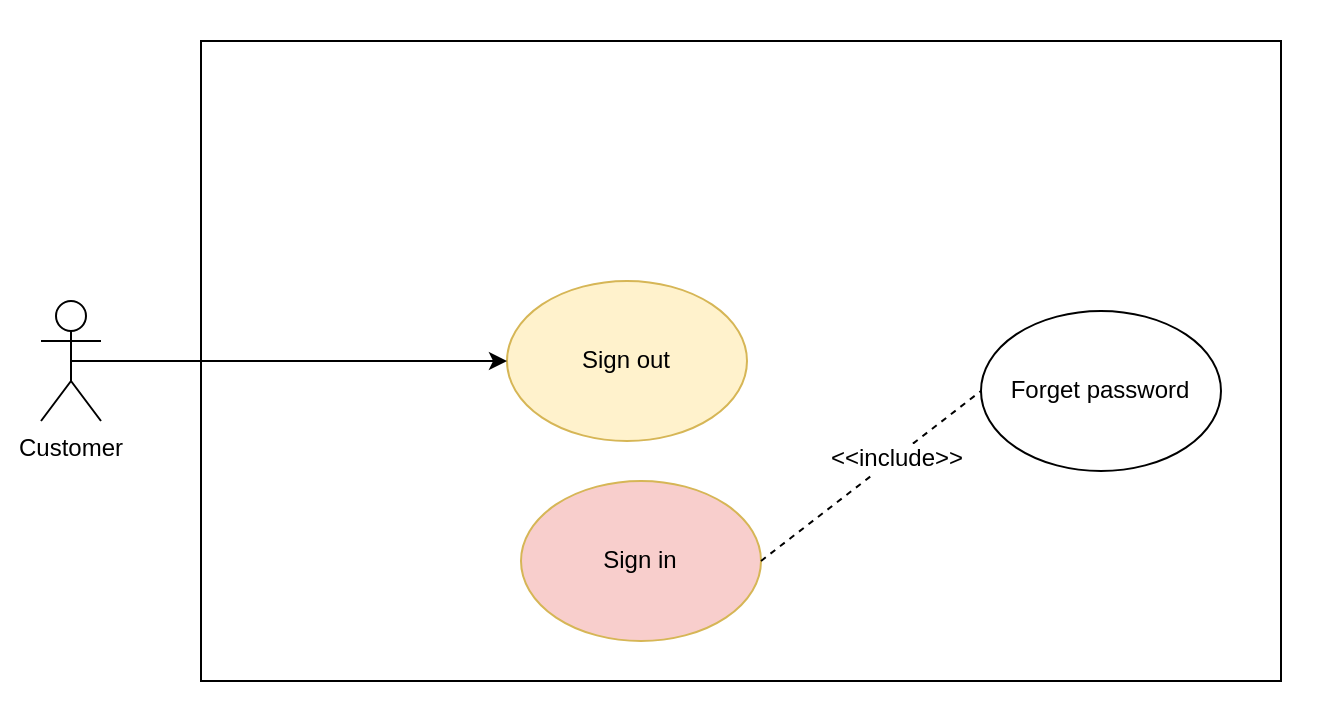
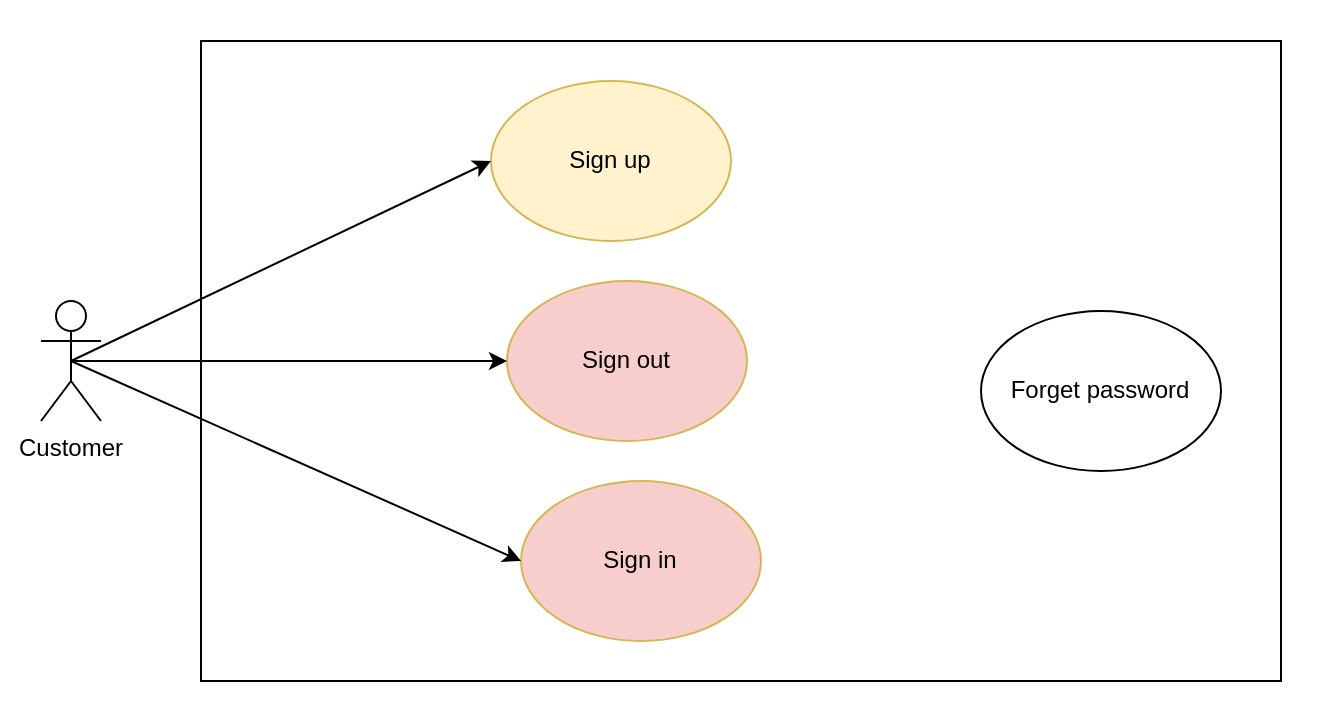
node "Sign up": added
edge "Customer" -> "Sign up": added
node "Sign out": fillcolor #fff2cc -> #f8cecc
edge "Customer" -> "Sign in": added
edge "Forget password" -- "Sign in": removed, label "<<include>>"
